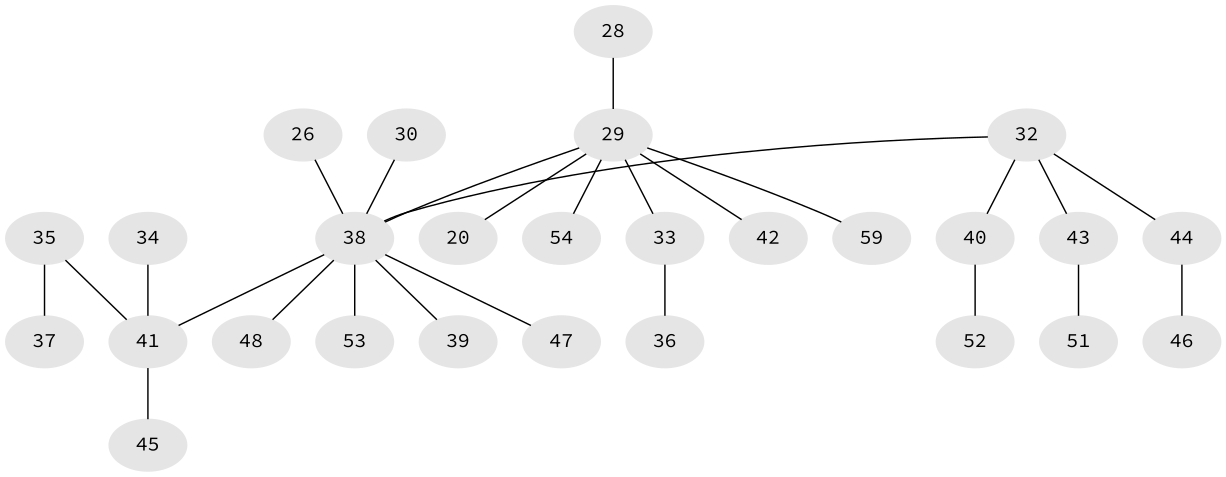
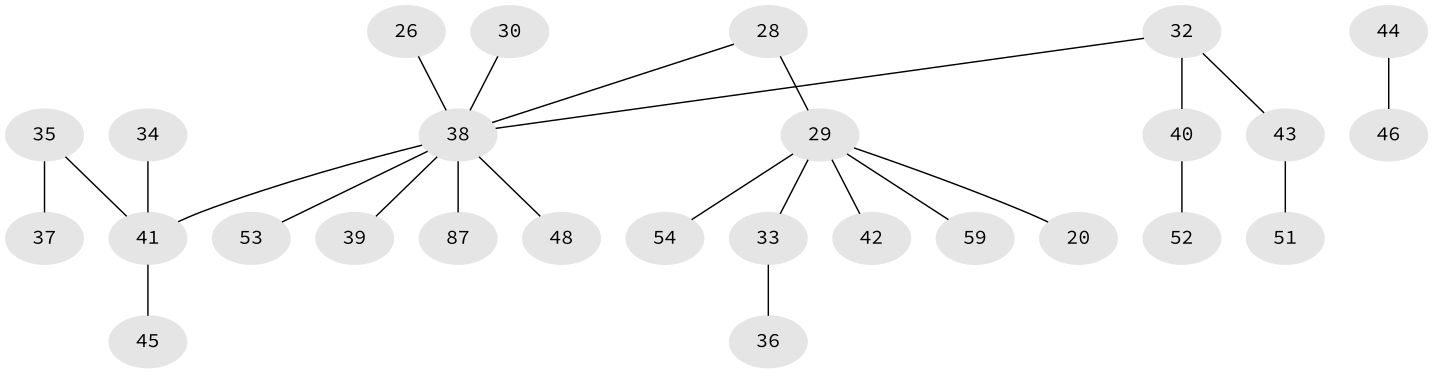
edge "29" -- "38": now "28" -- "38"
edge "32" -- "44": removed
node "47": label "47" -> "87"
